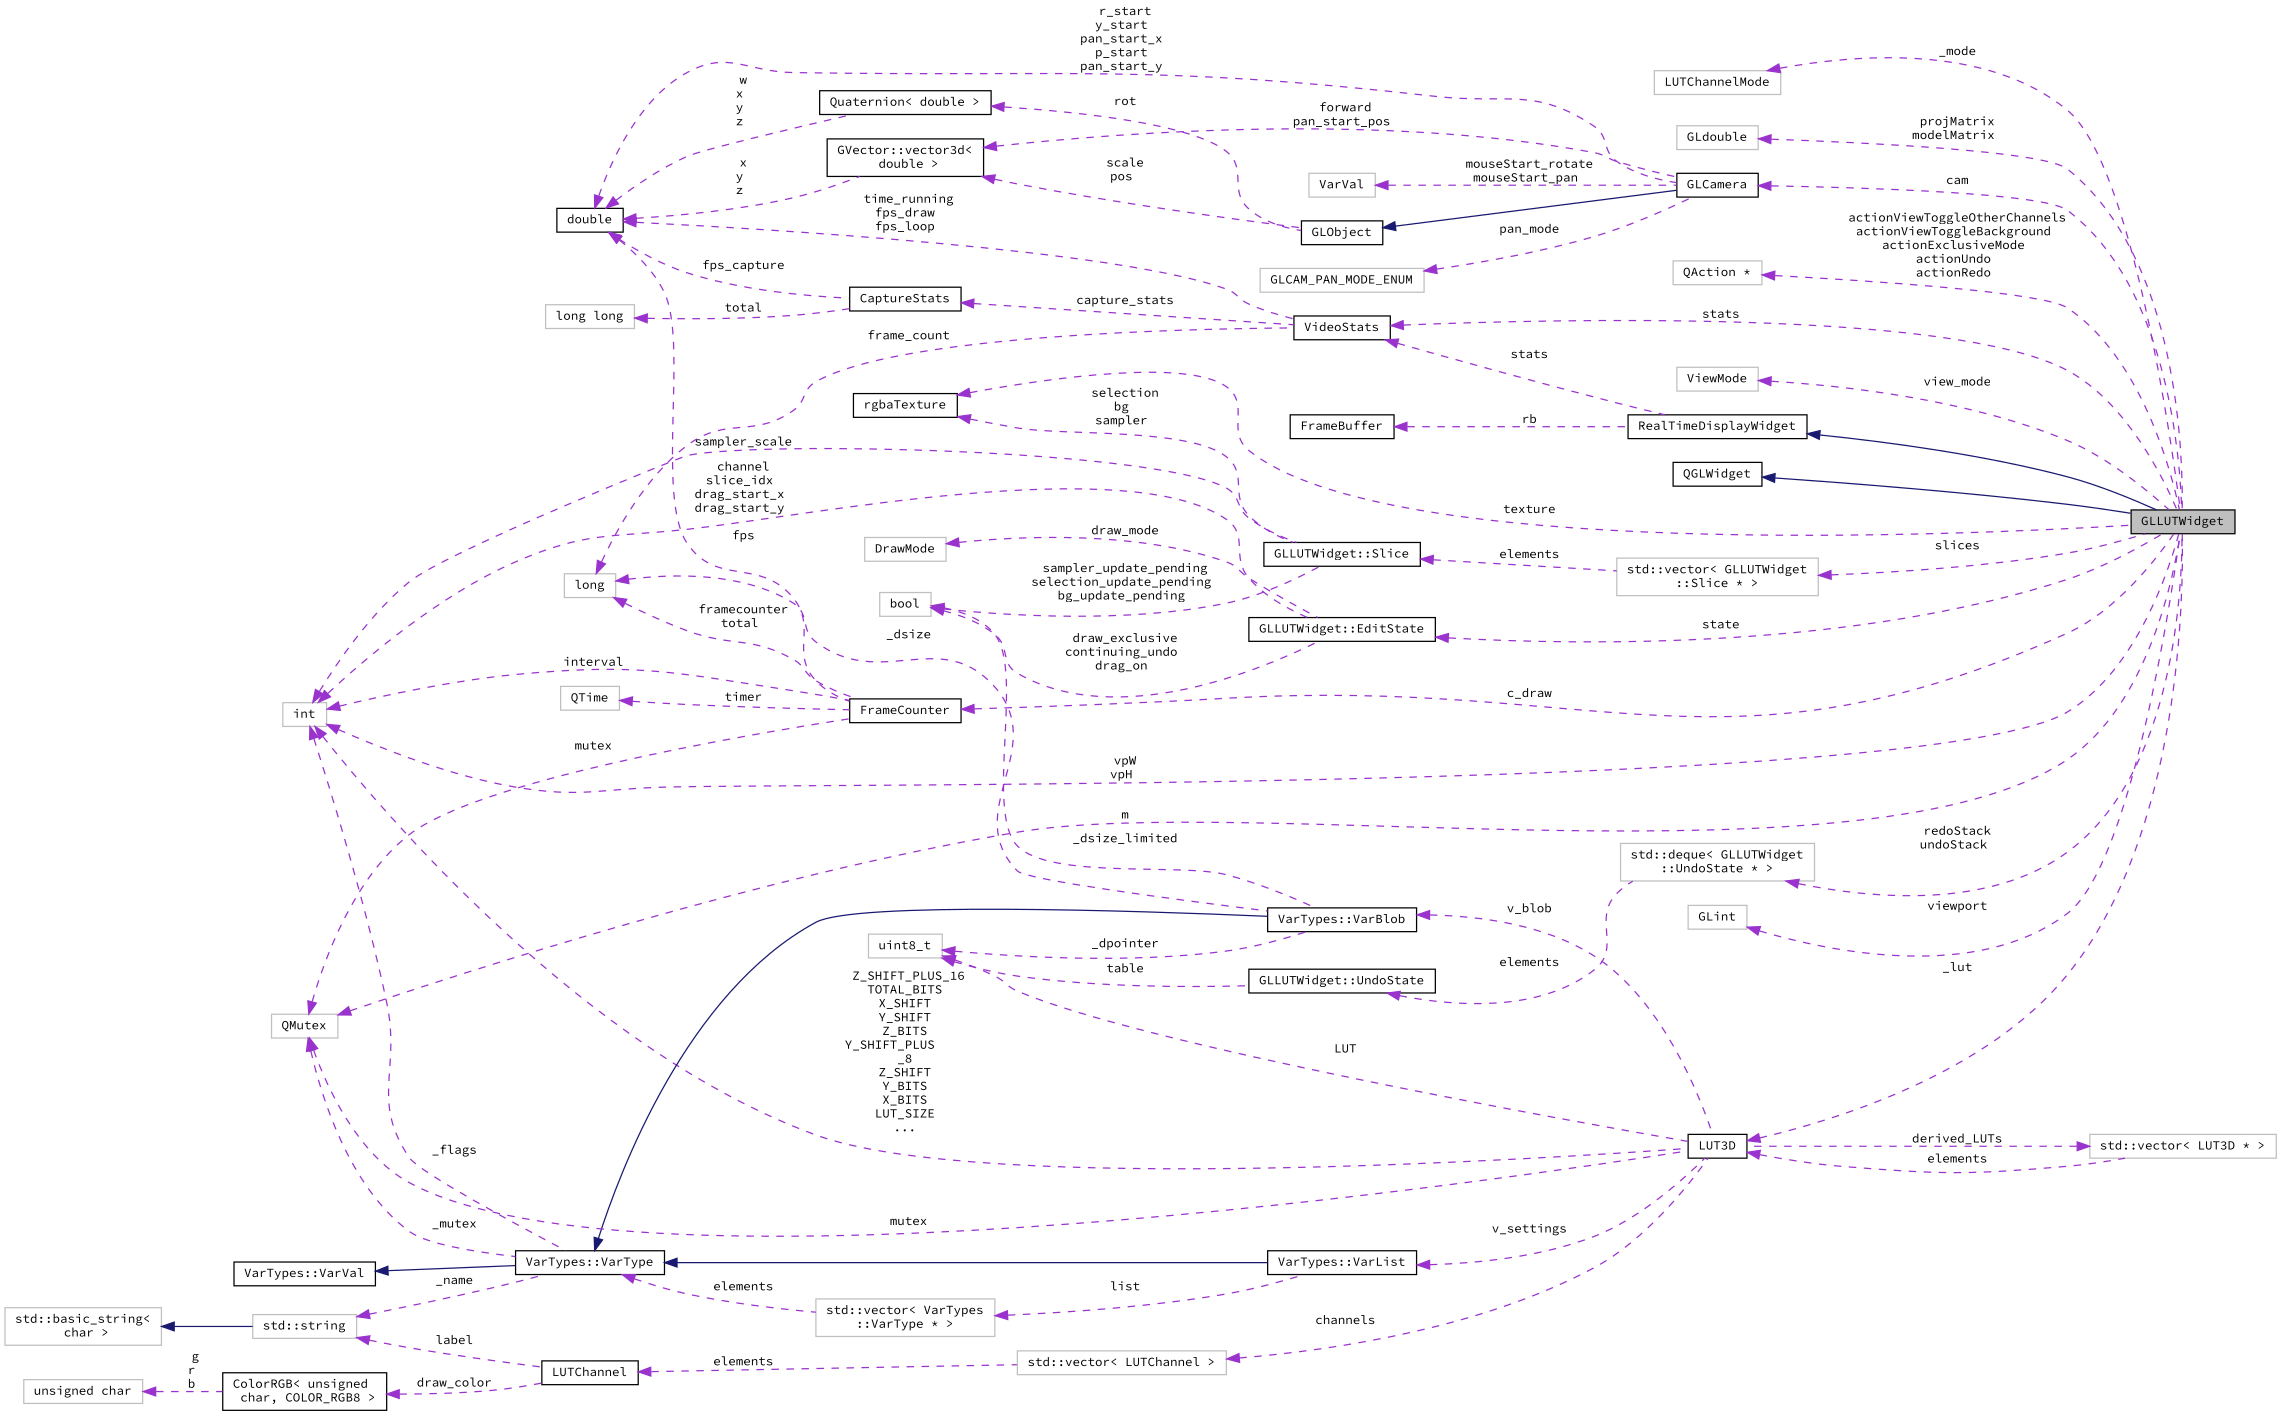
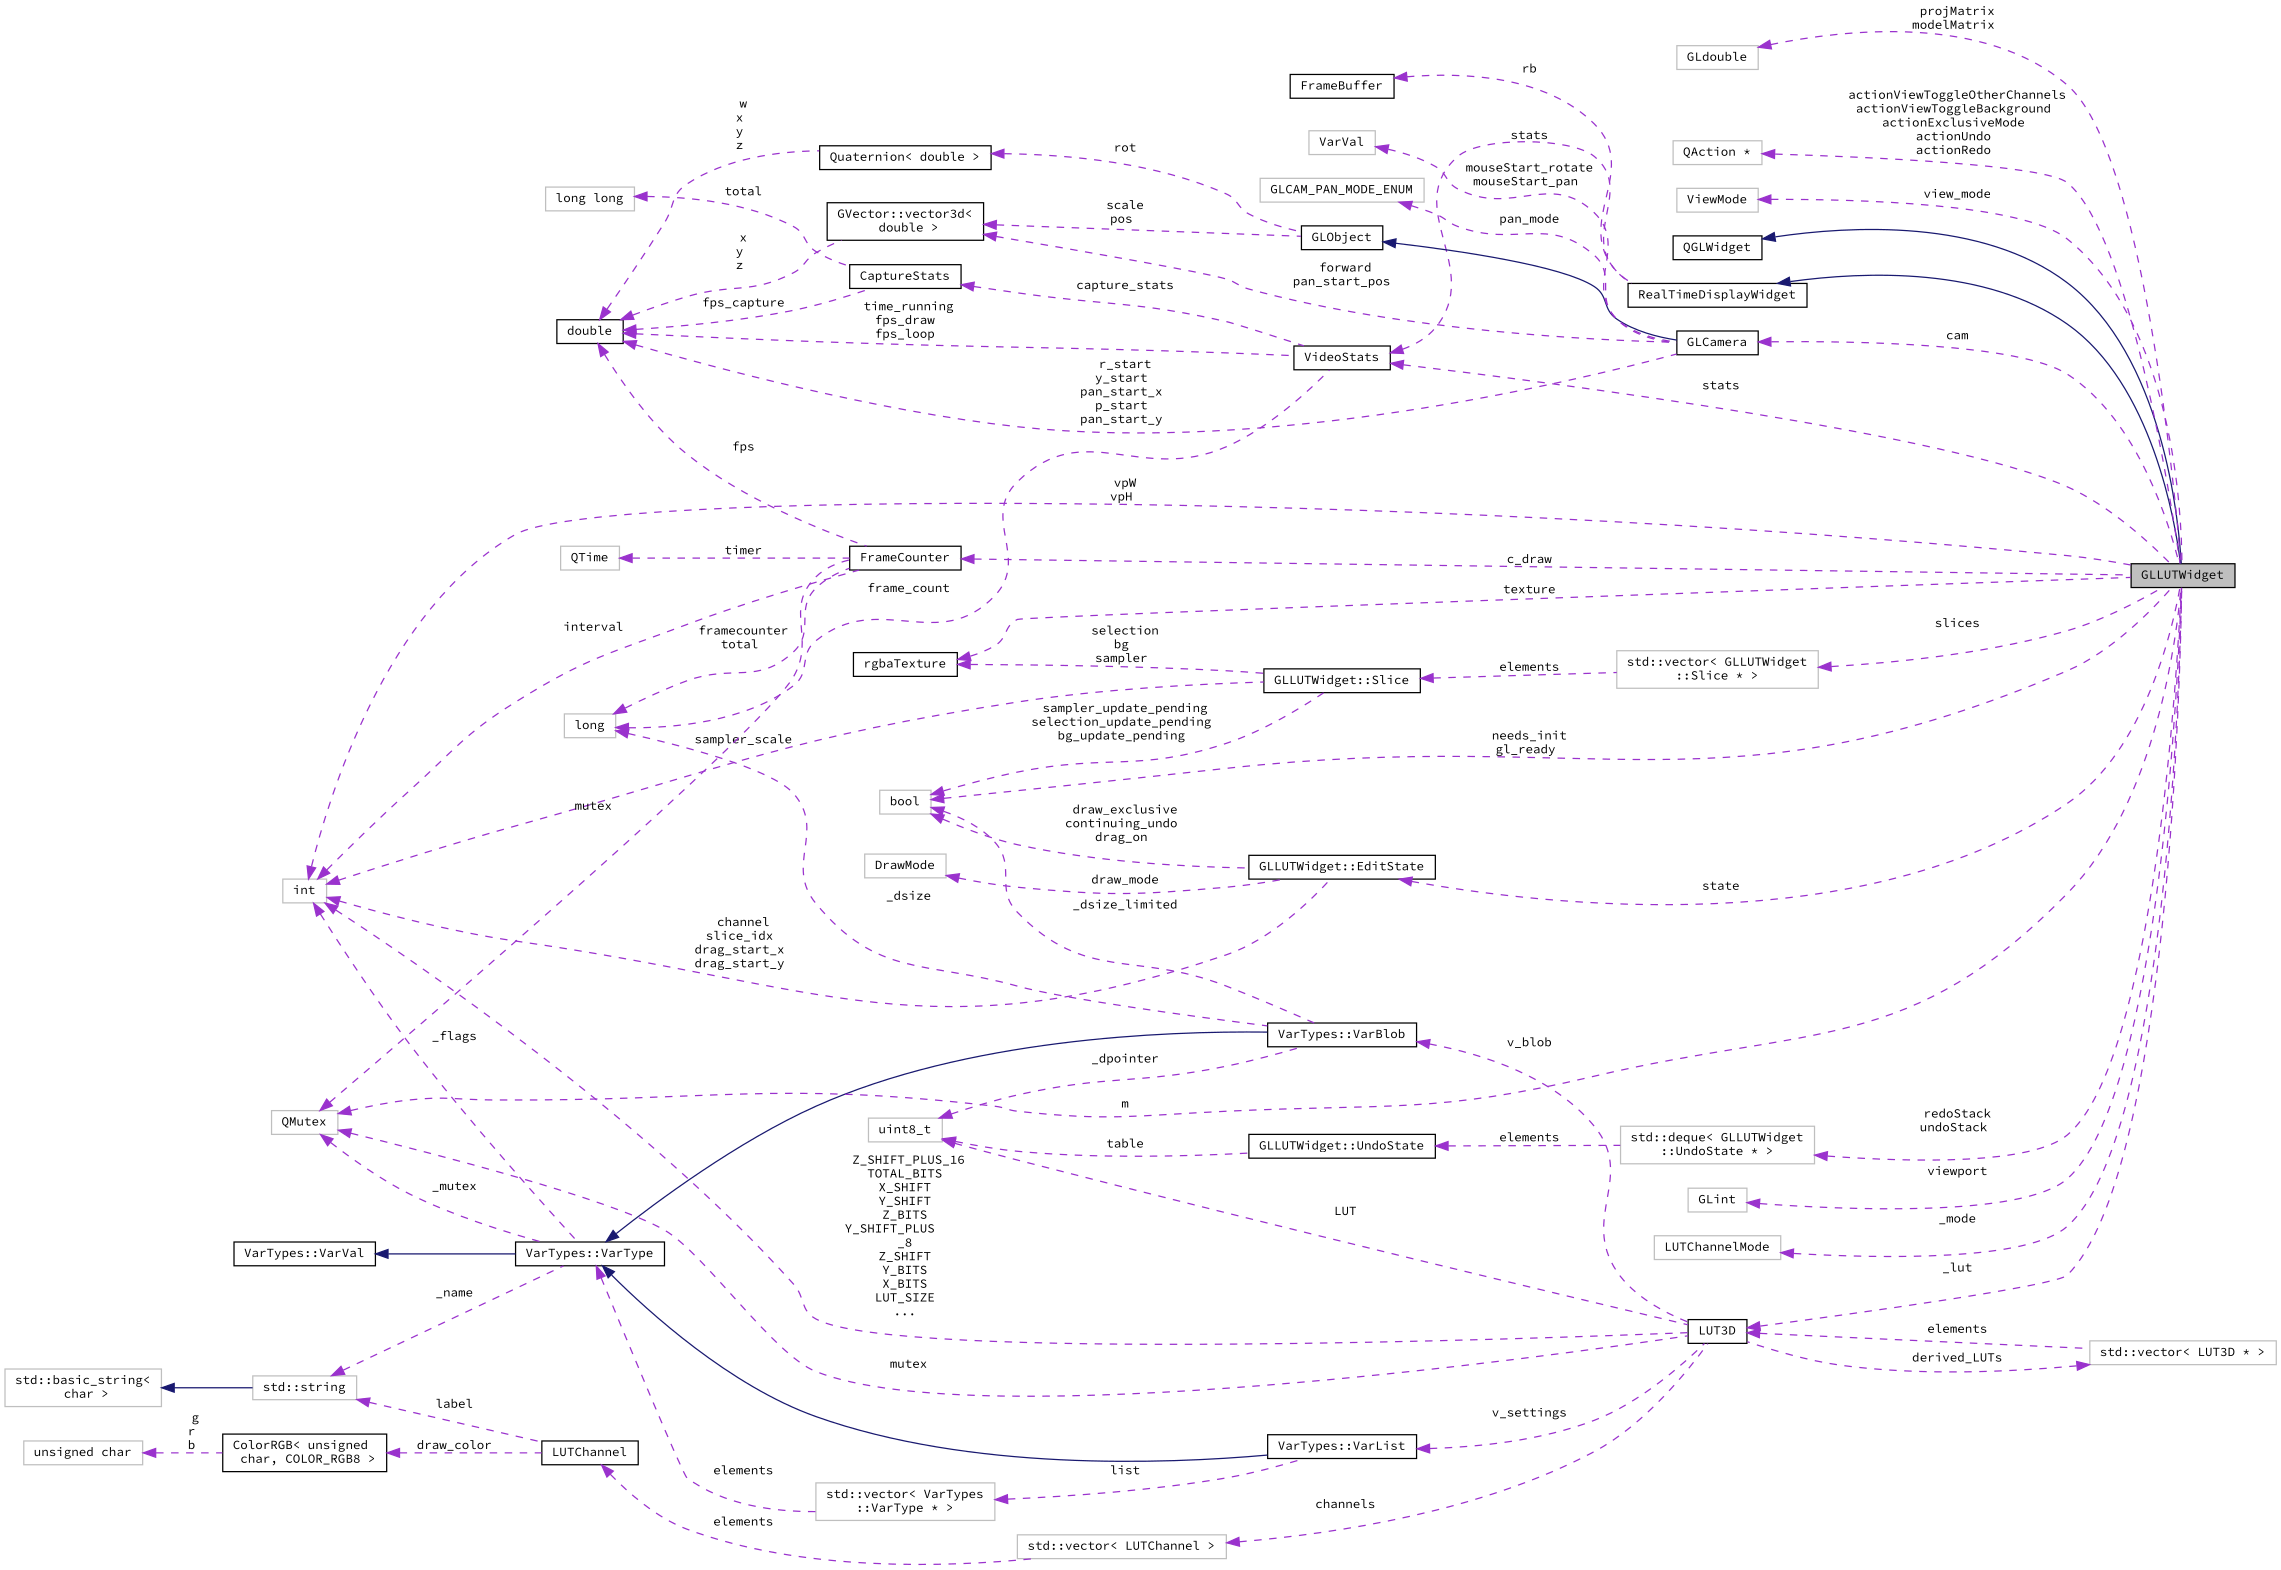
edge "GLLUTWidget" -> "bool": added, label "needs_init gl_ready"
